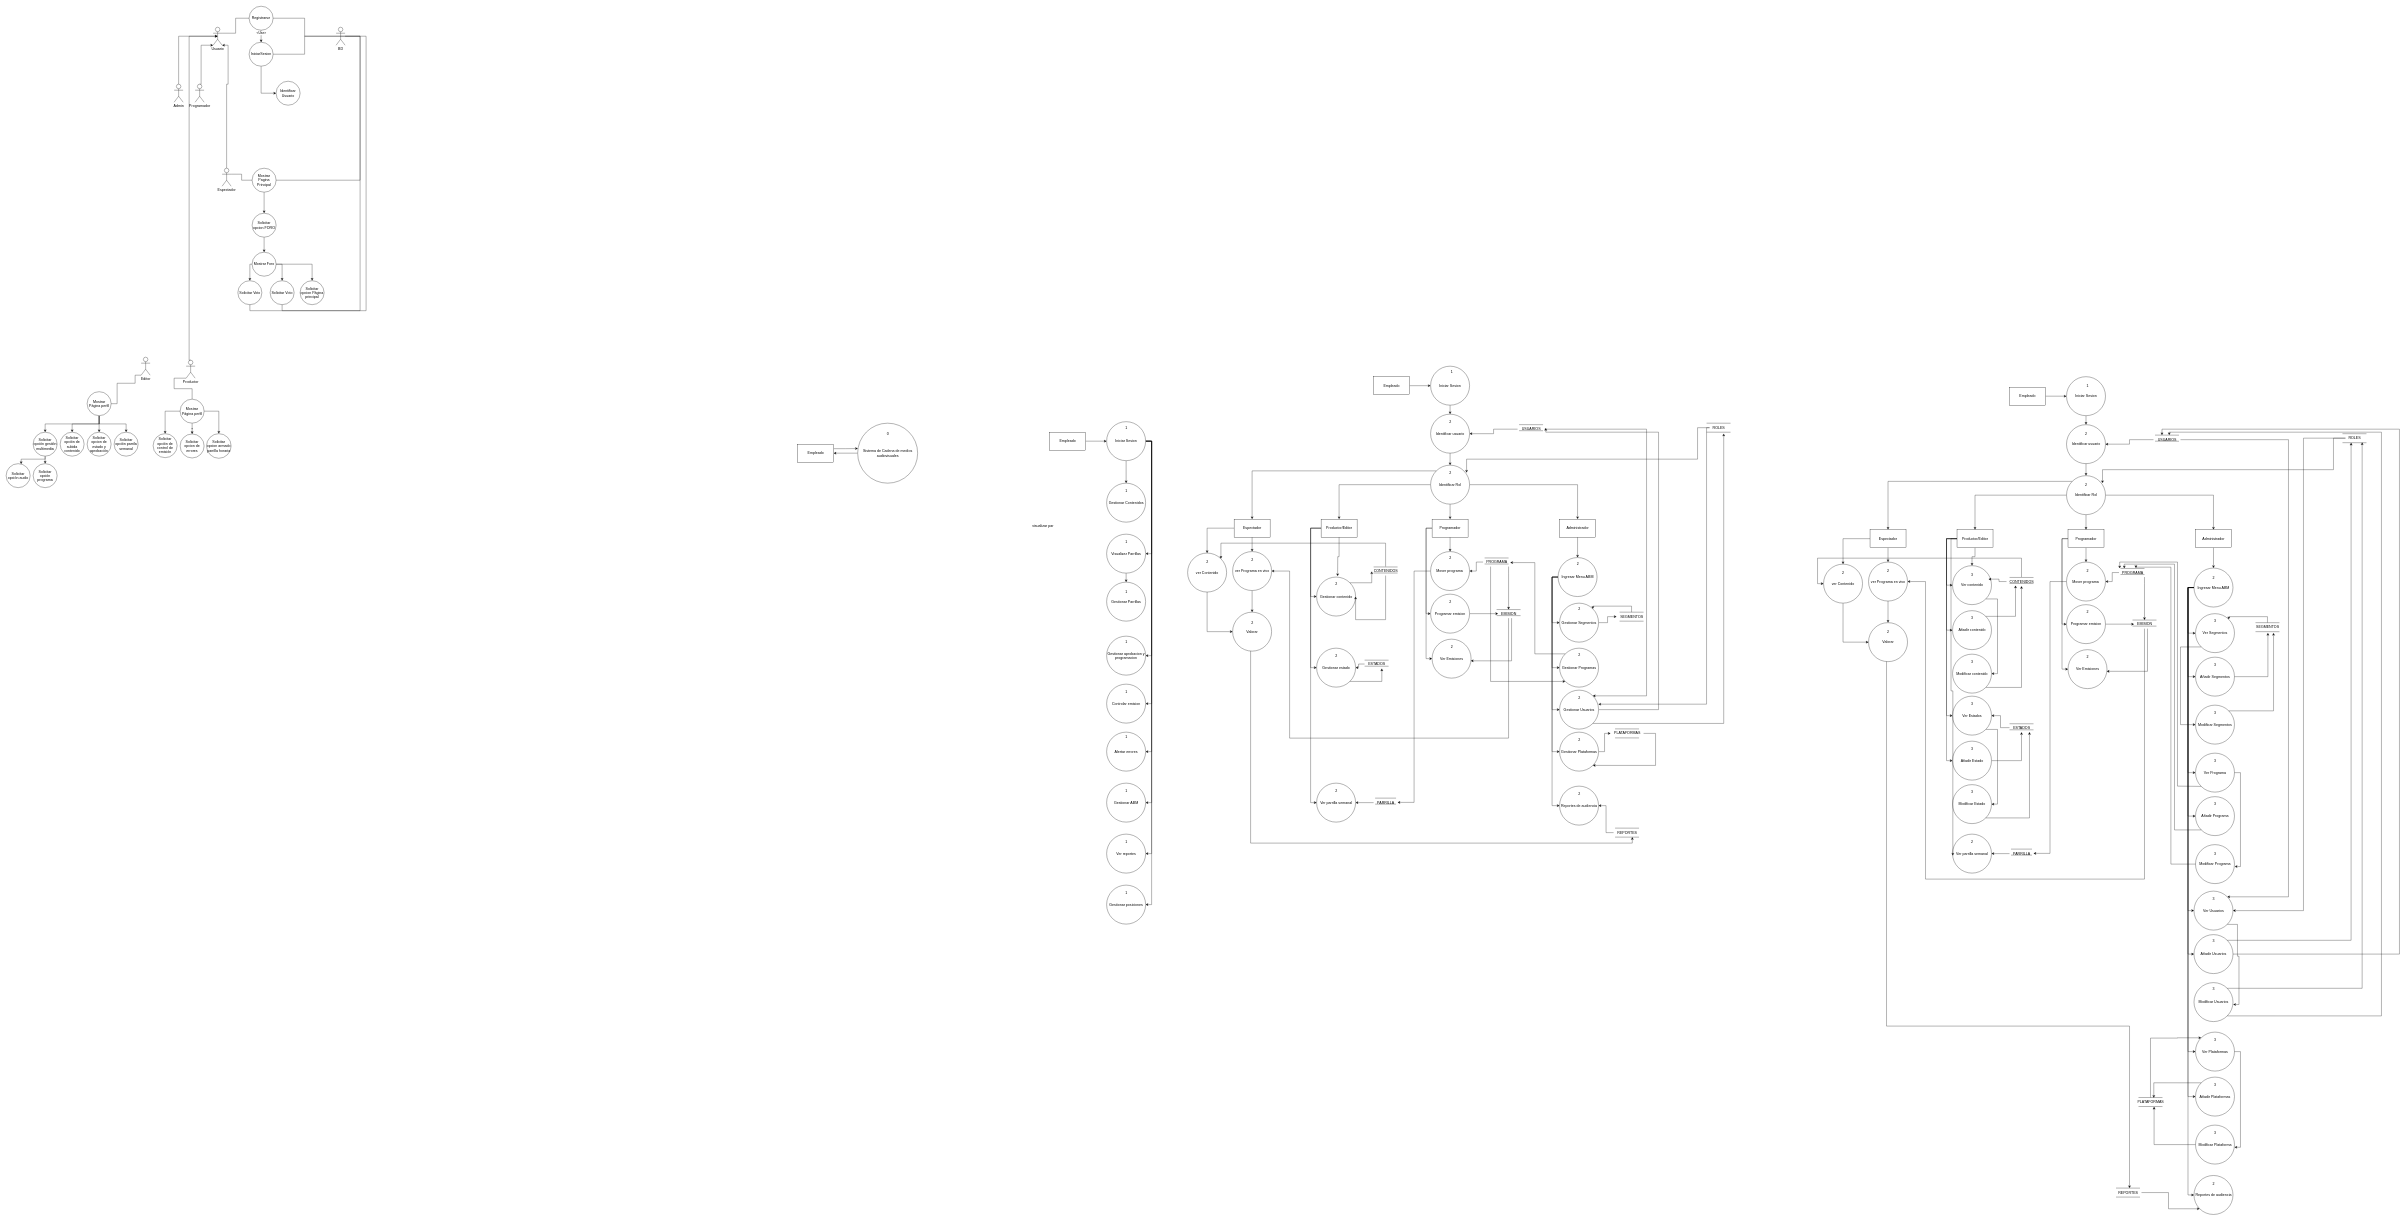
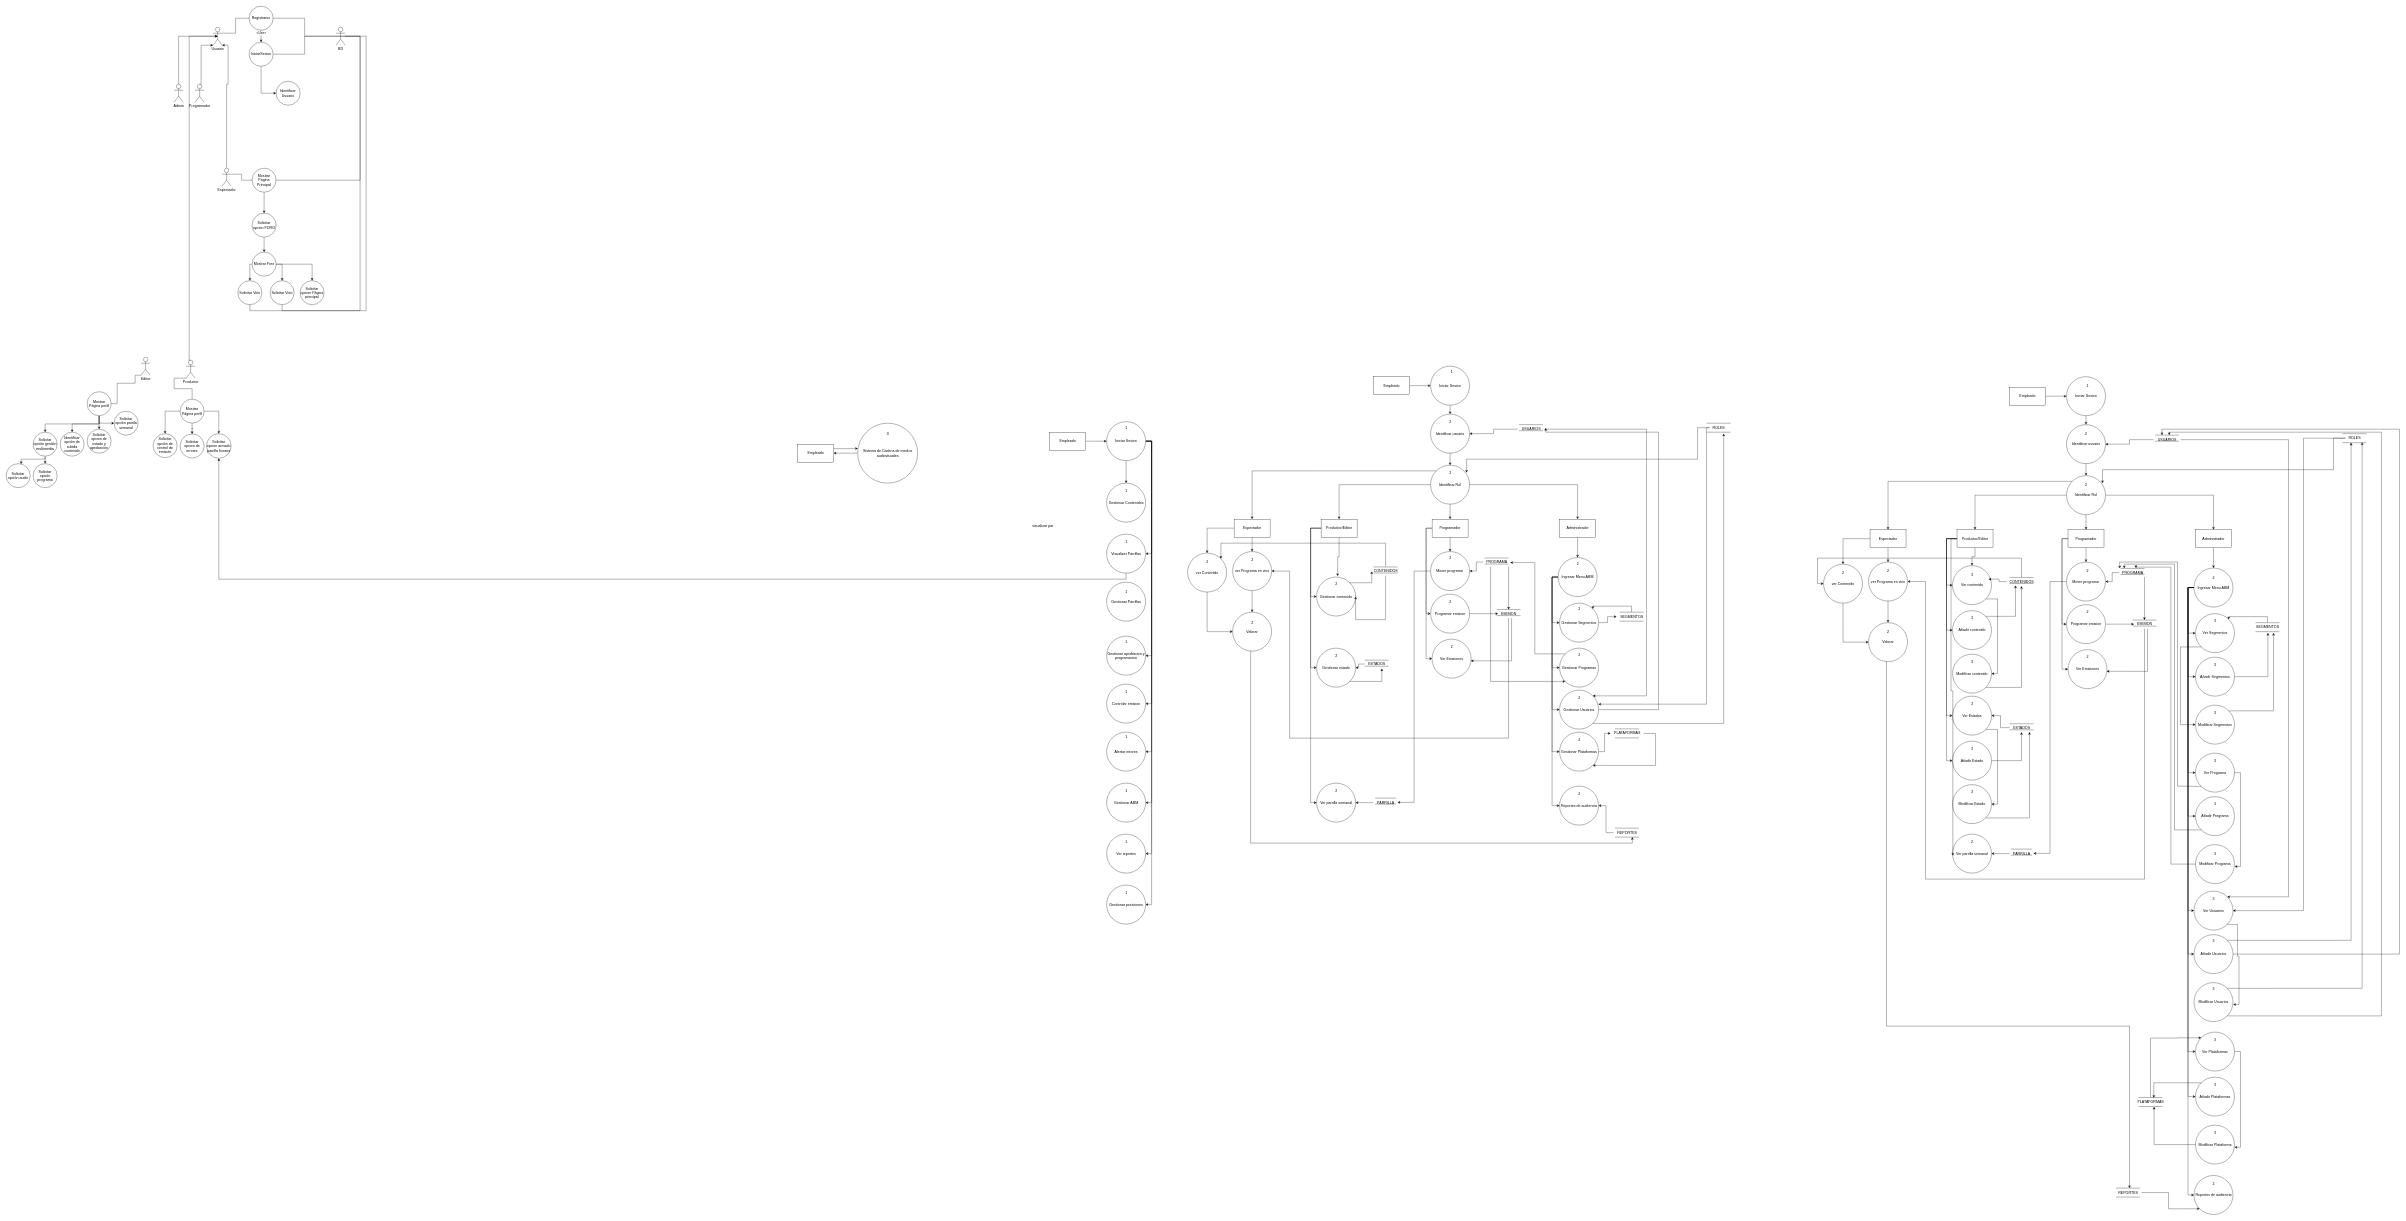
node "Solicitar opción de subida contenido": label "Solicitar opción de subida contenido" -> "Identificar opción de subida contenido"
node "Solicitar opcion de estado y aprobación": moved (99, 444) -> (99, 441)
node "Solicitar opción parrila semanal": moved (126, 444) -> (126, 423)
edge "Visualizar Parrillas" -> "Gestionar Parrillas": now "Visualizar Parrillas" -> "Solicitar opcion armado parrilla horaria"
